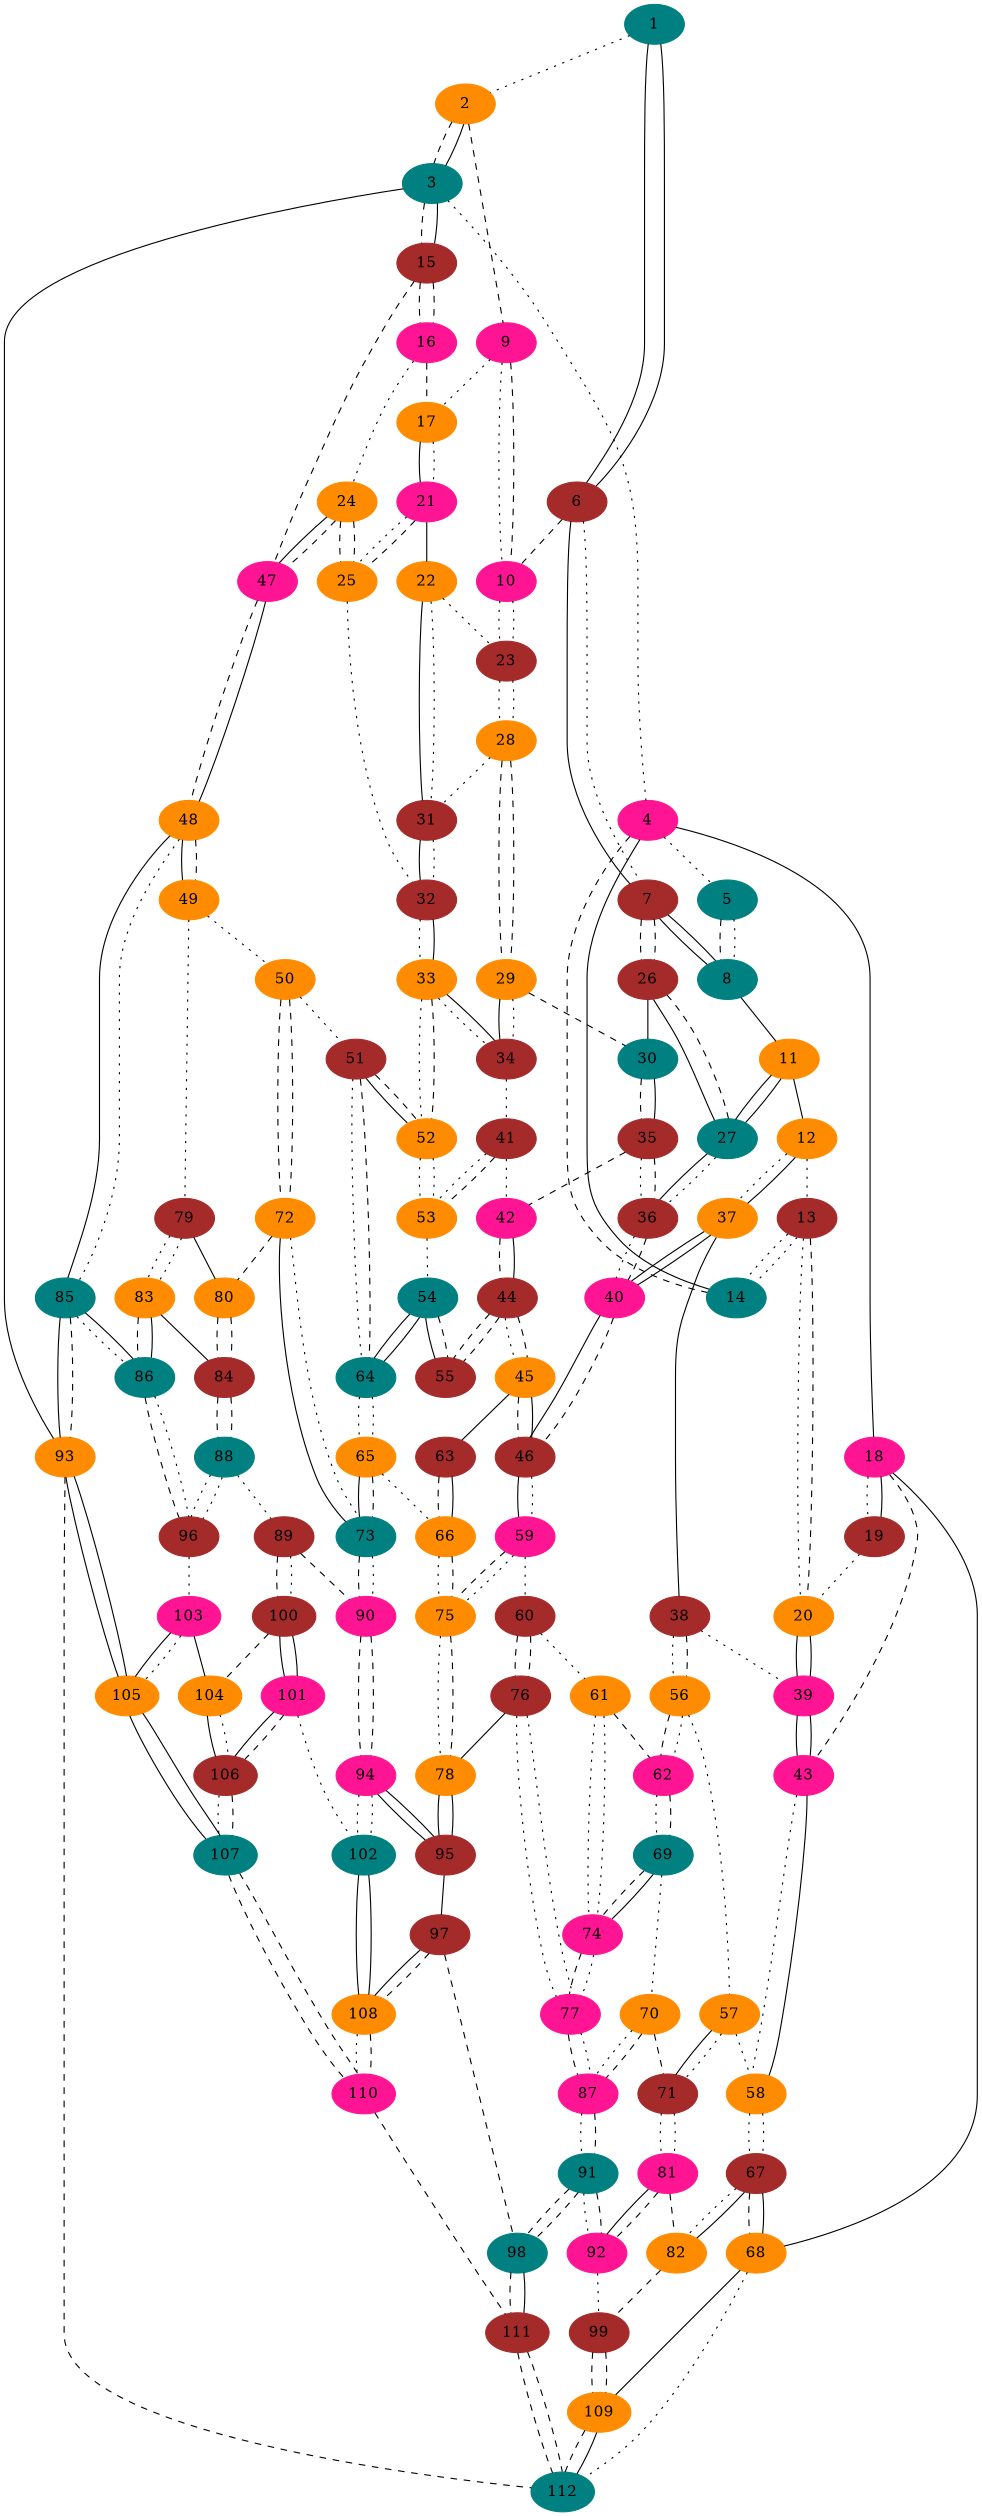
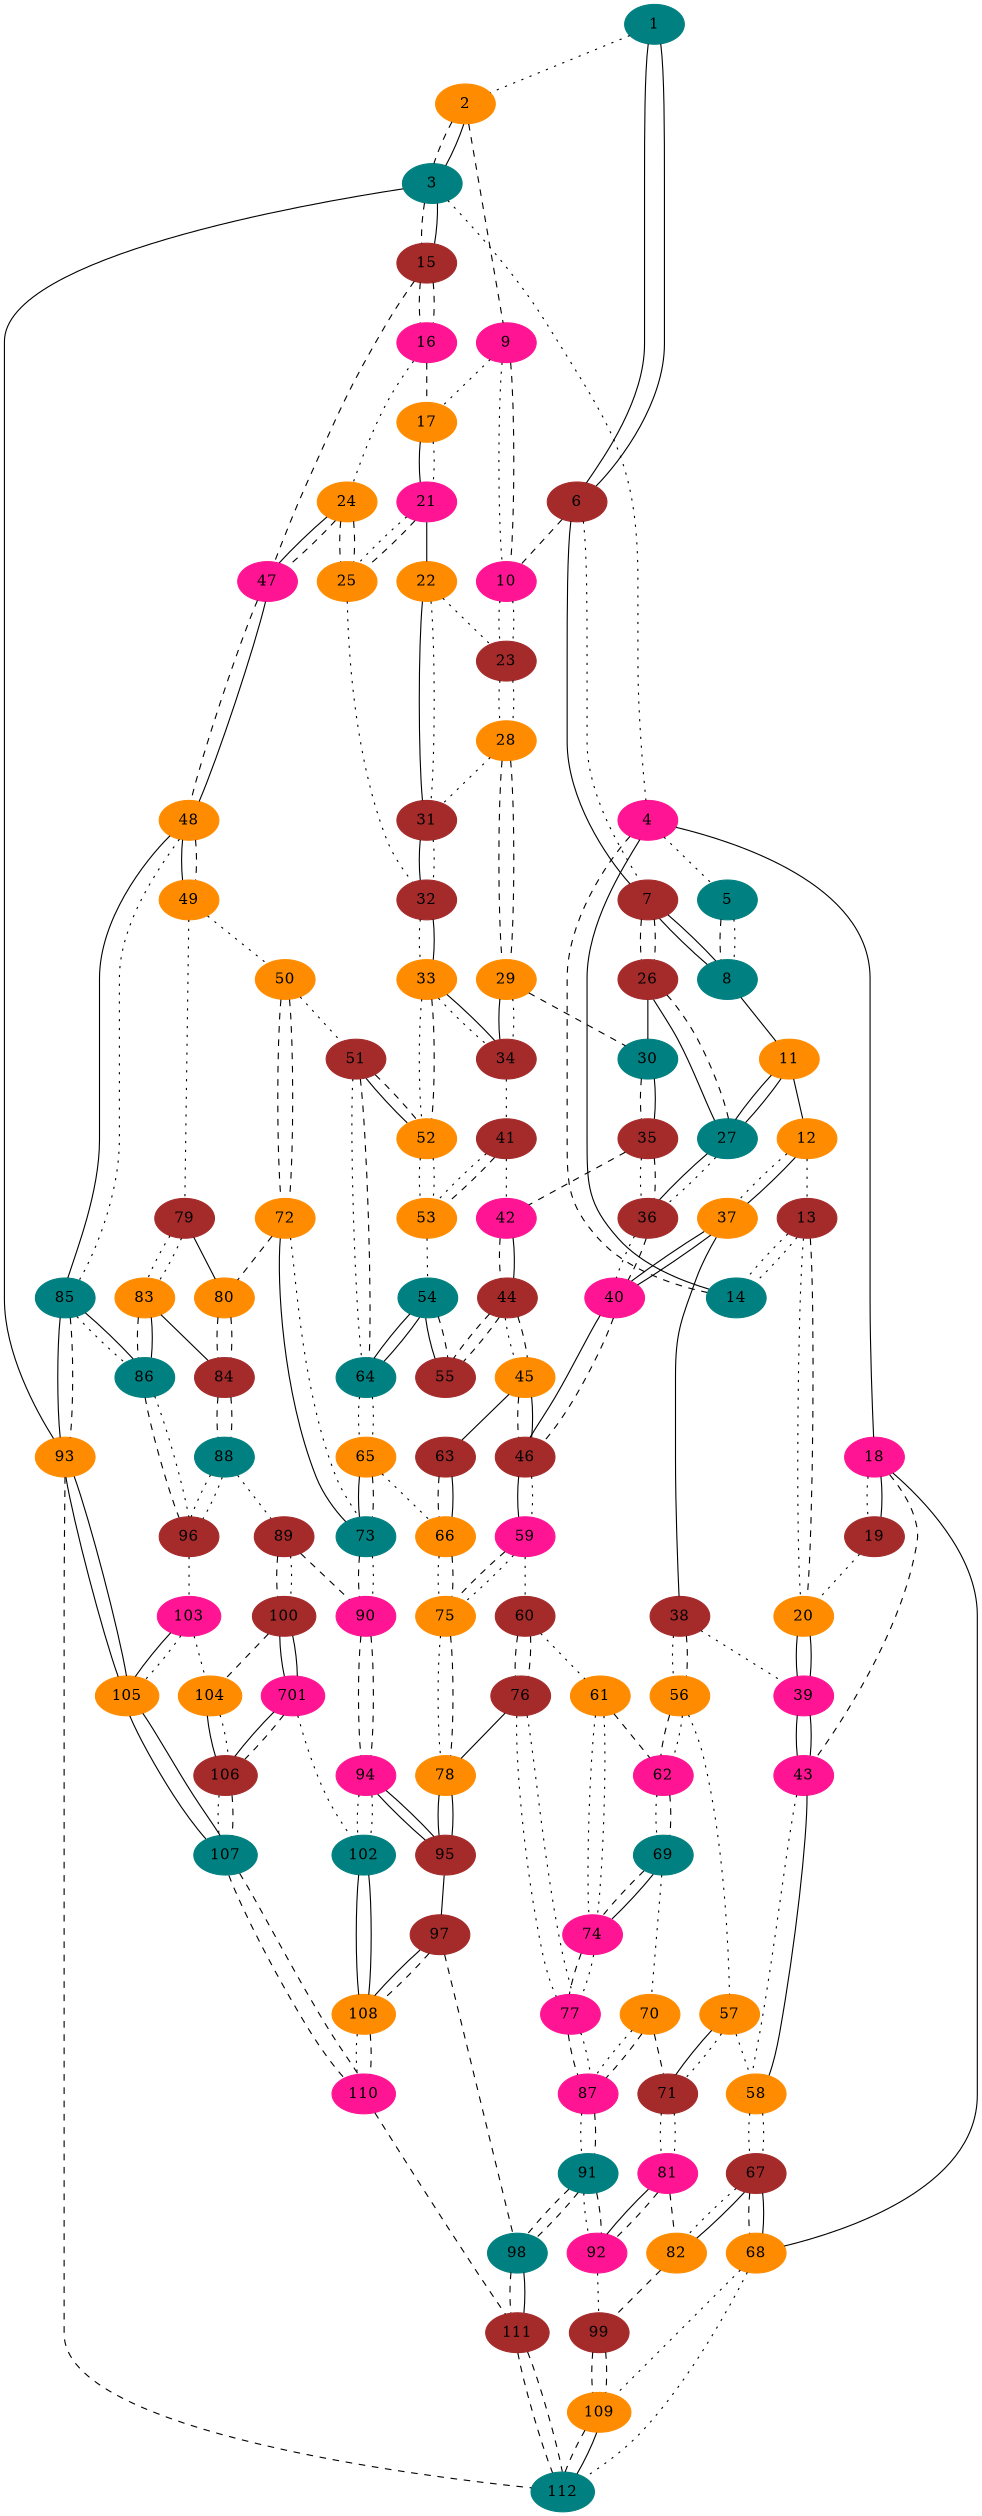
edge "103" -- "104": style solid -> dotted
node "101": label "101" -> "701"
edge "68" -- "109": style solid -> dotted
